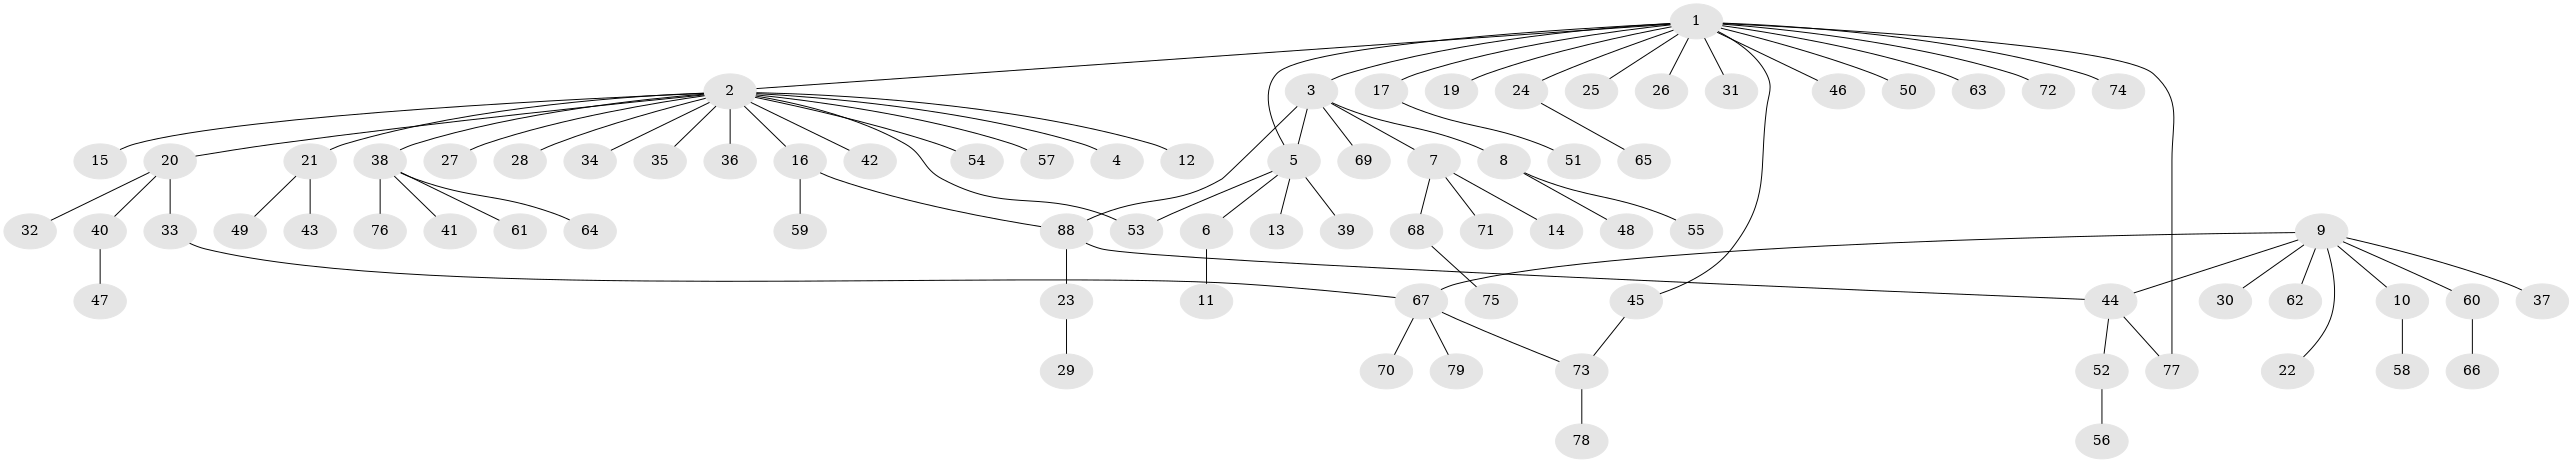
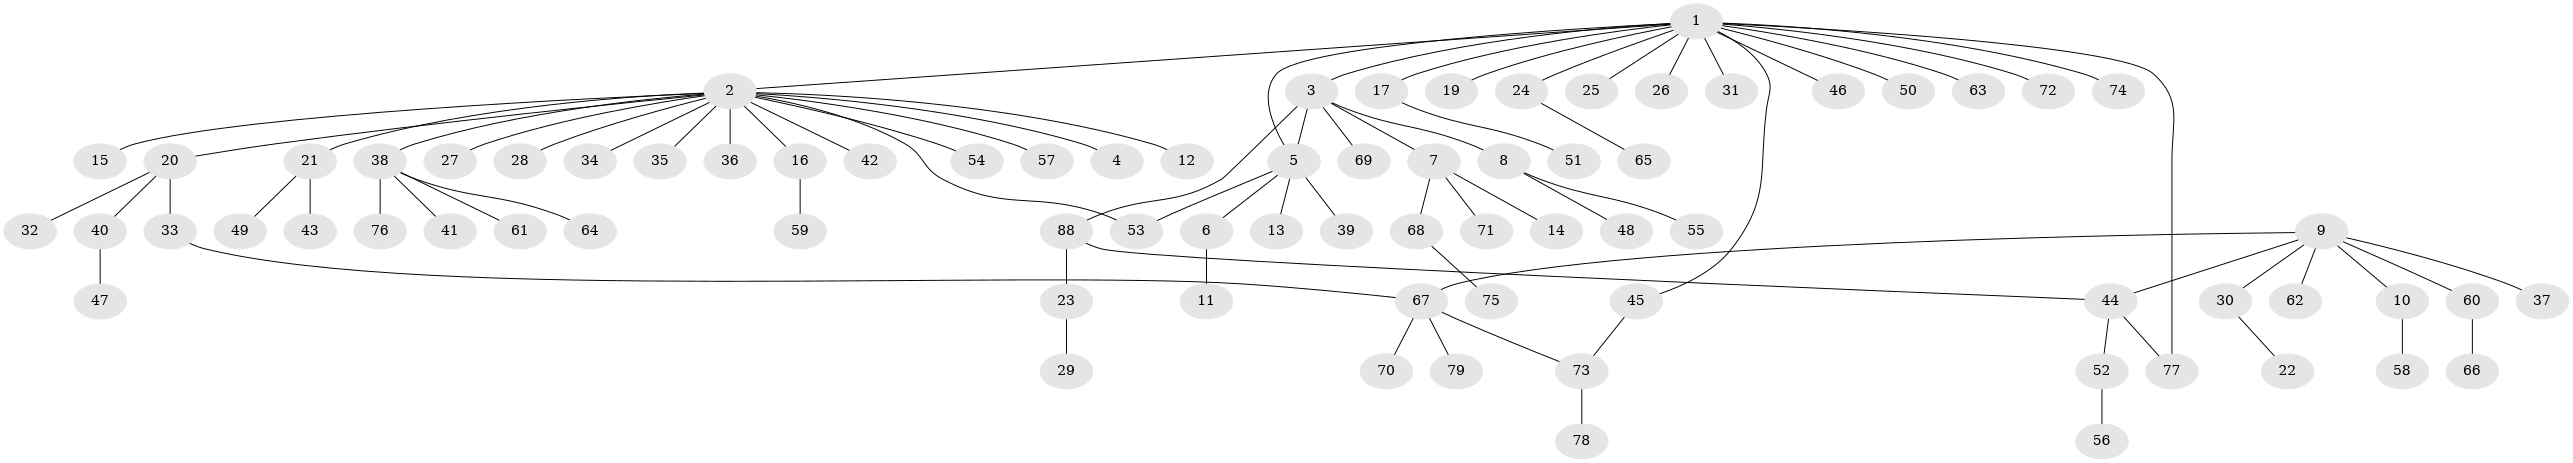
edge "16" -- "88": removed
edge "9" -- "22": now "30" -- "22"
